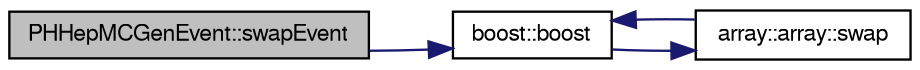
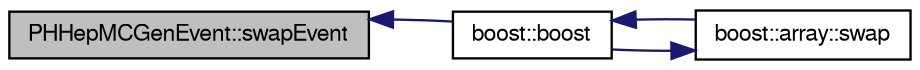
node "array::array::swap": label "array::array::swap" -> "boost::array::swap"
edge "PHHepMCGenEvent::swapEvent" -> "boost::boost": reversed
